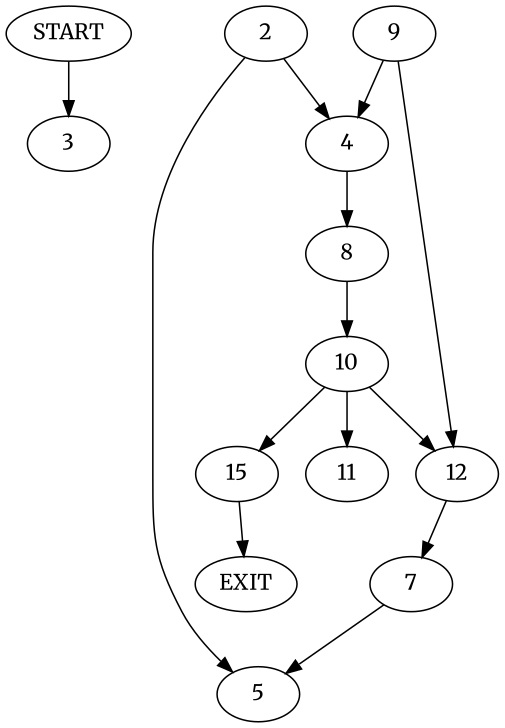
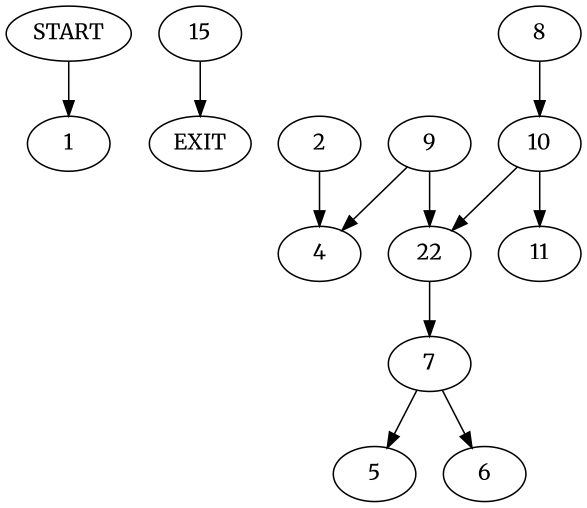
node "3": label "3" -> "1"
edge "4" -> "8": removed
edge "2" -> "5": removed
edge "10" -> "15": removed
node "12": label "12" -> "22"
node "6": added
